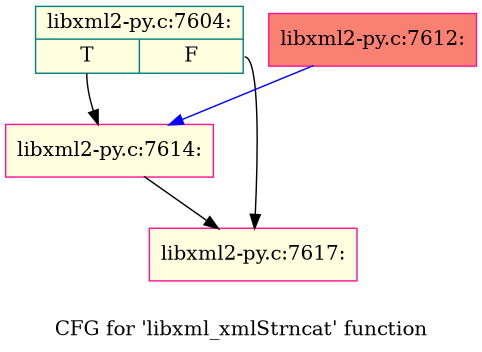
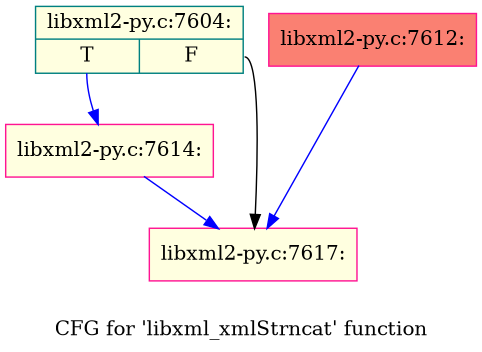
edge "libxml2-py.c:7604:" -> "libxml2-py.c:7614:": color black -> blue
edge "libxml2-py.c:7612:" -> "libxml2-py.c:7614:": now "libxml2-py.c:7612:" -> "libxml2-py.c:7617:"
edge "libxml2-py.c:7614:" -> "libxml2-py.c:7617:": color black -> blue
